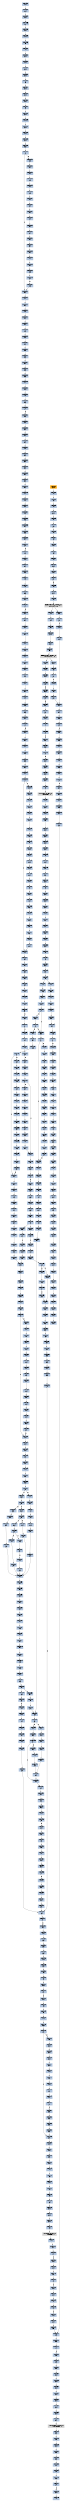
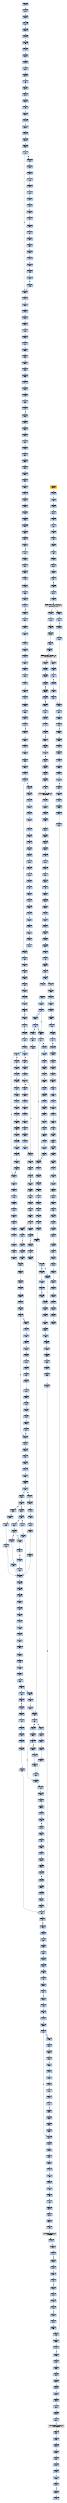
node "0x00427e1f popl": removed
